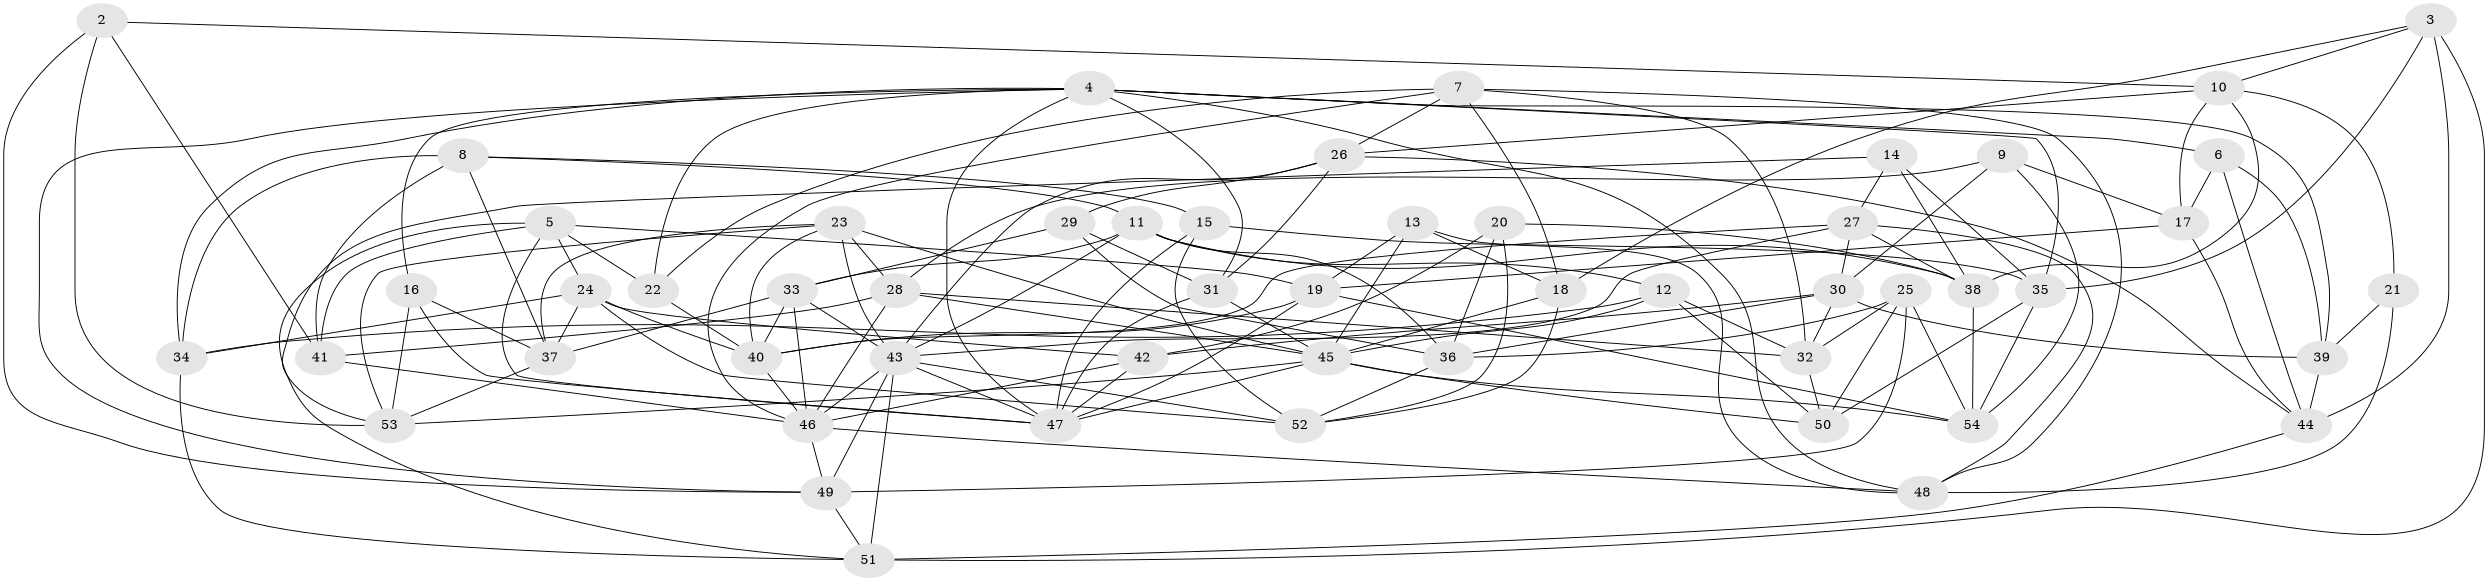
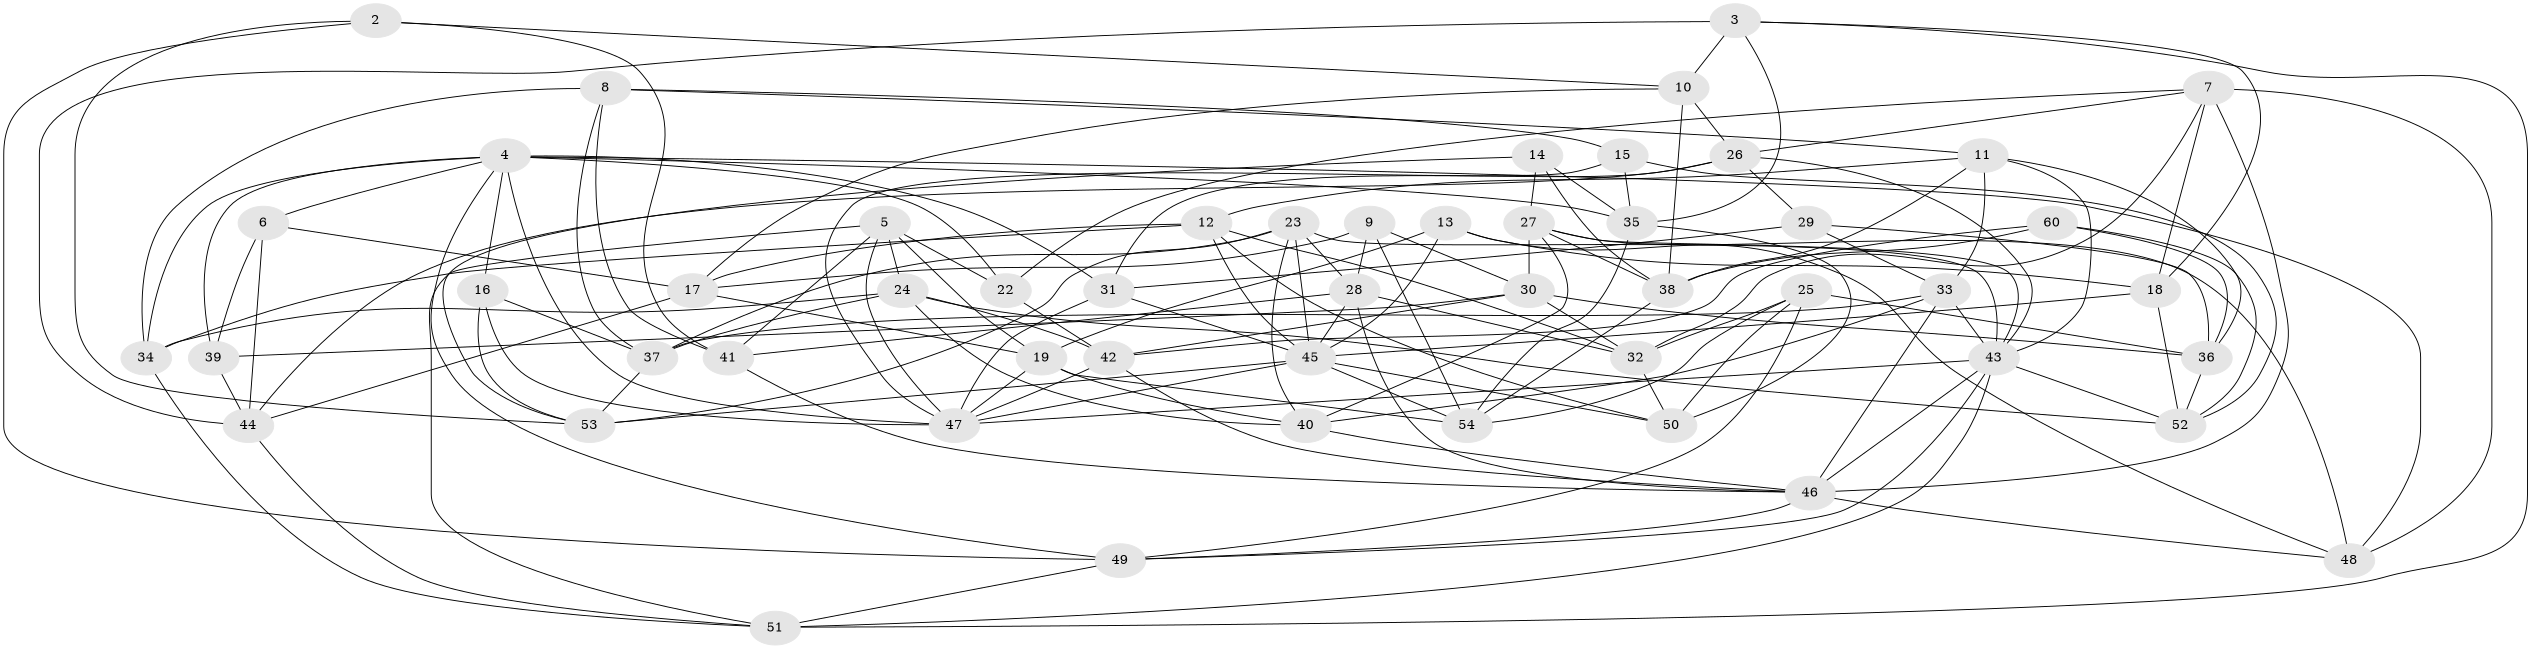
node "20": label "20" -> "60"
edge "12" -- "17": added
node "21": removed
edge "22" -- "40": now "22" -- "42"
